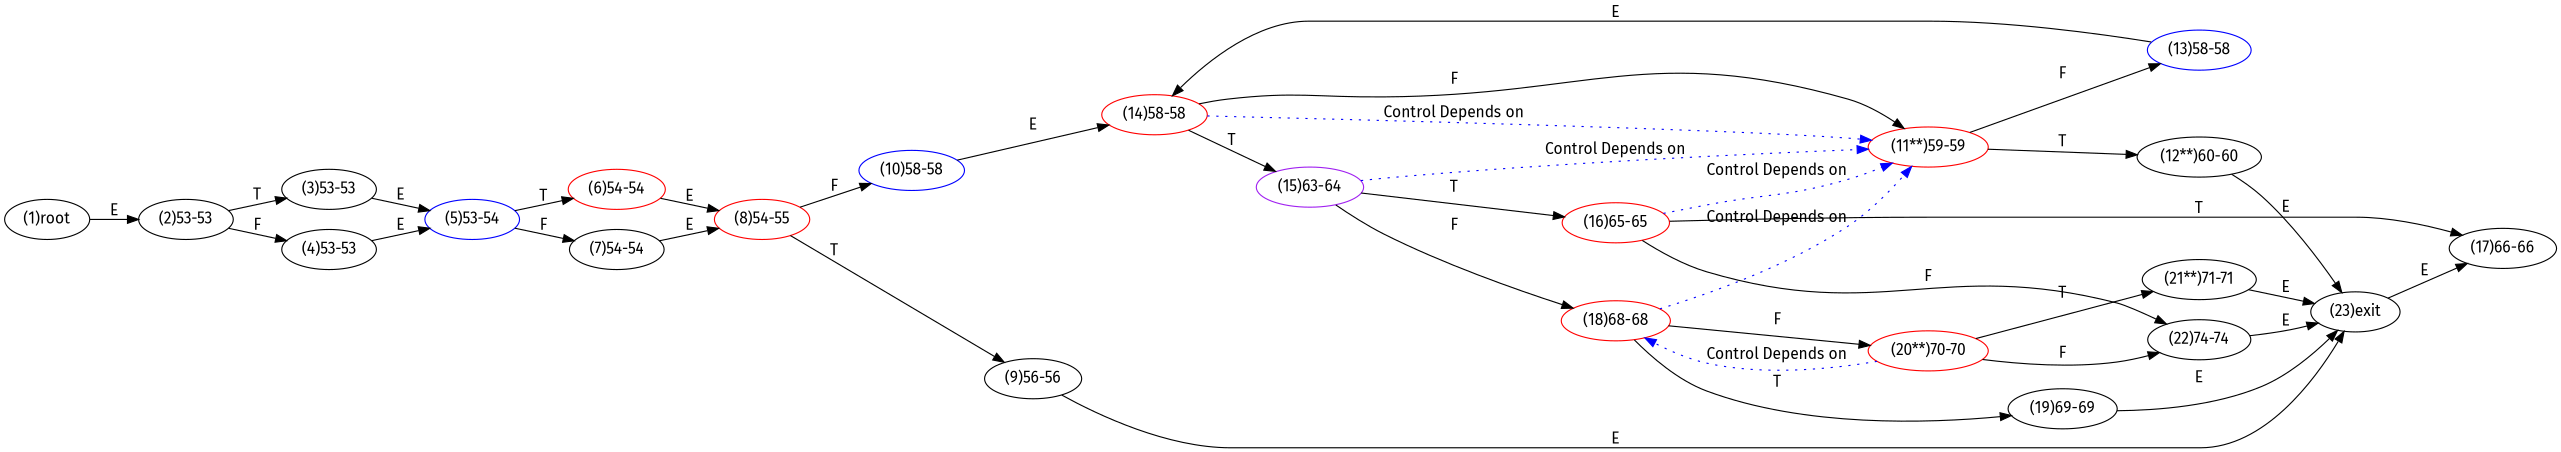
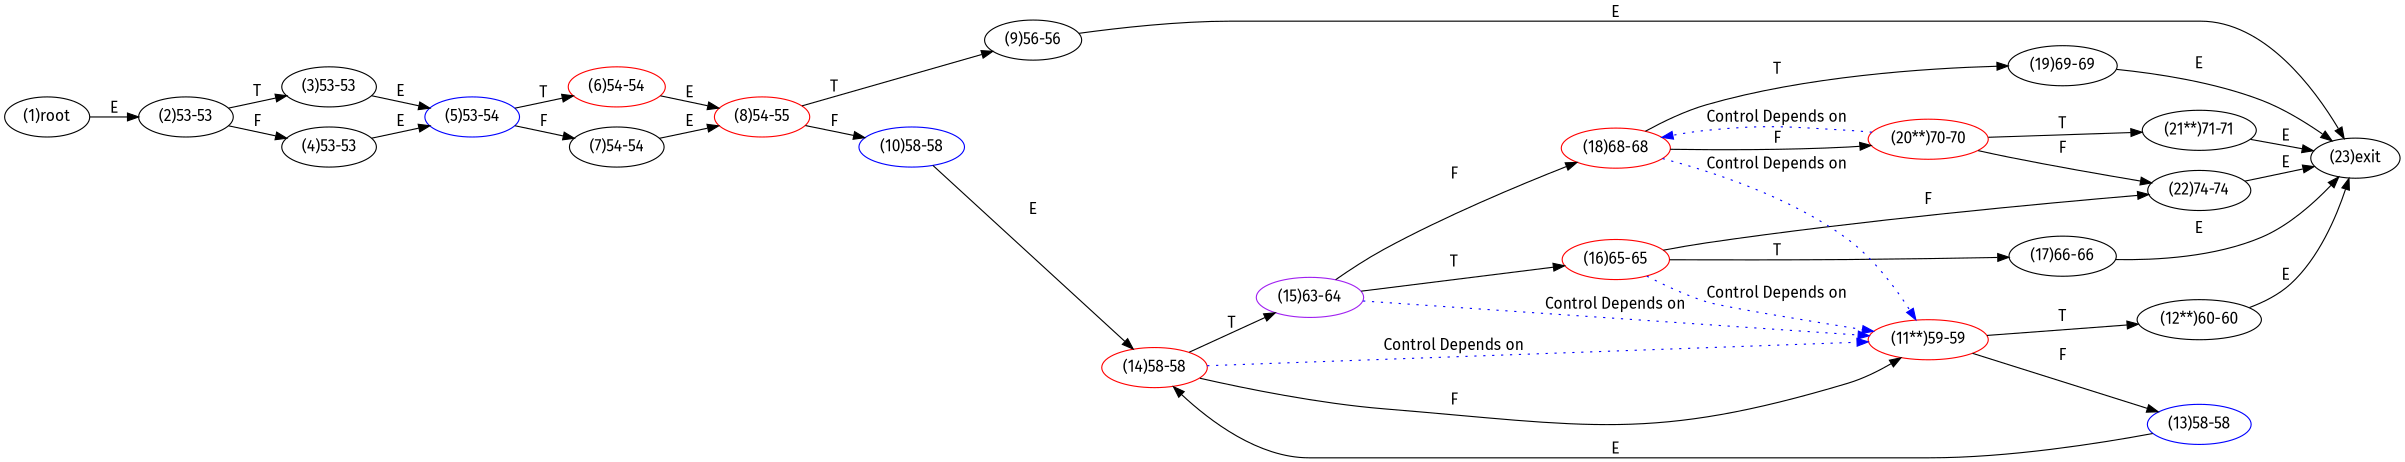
edge "(23)exit" -> "(17)66-66": reversed
